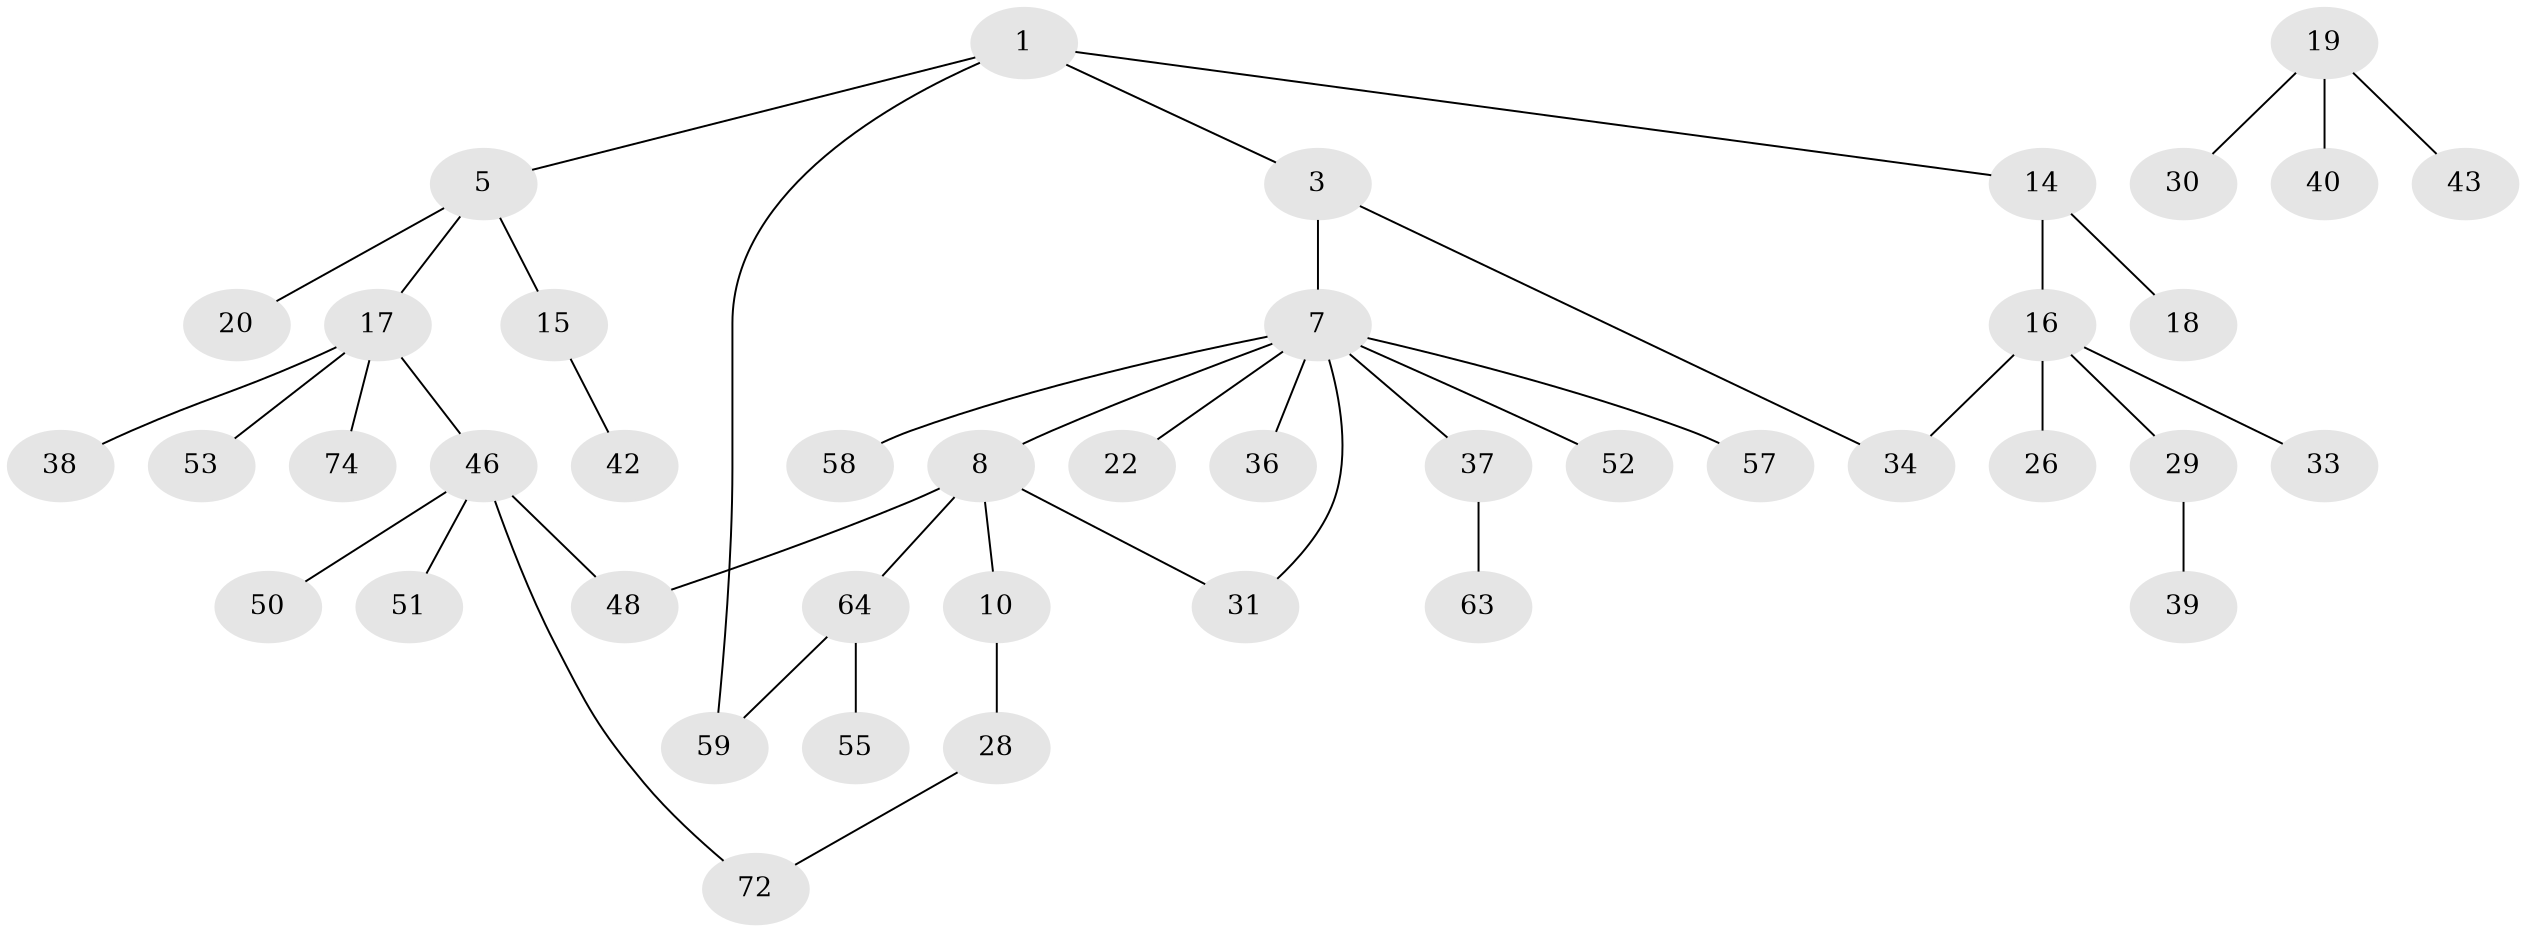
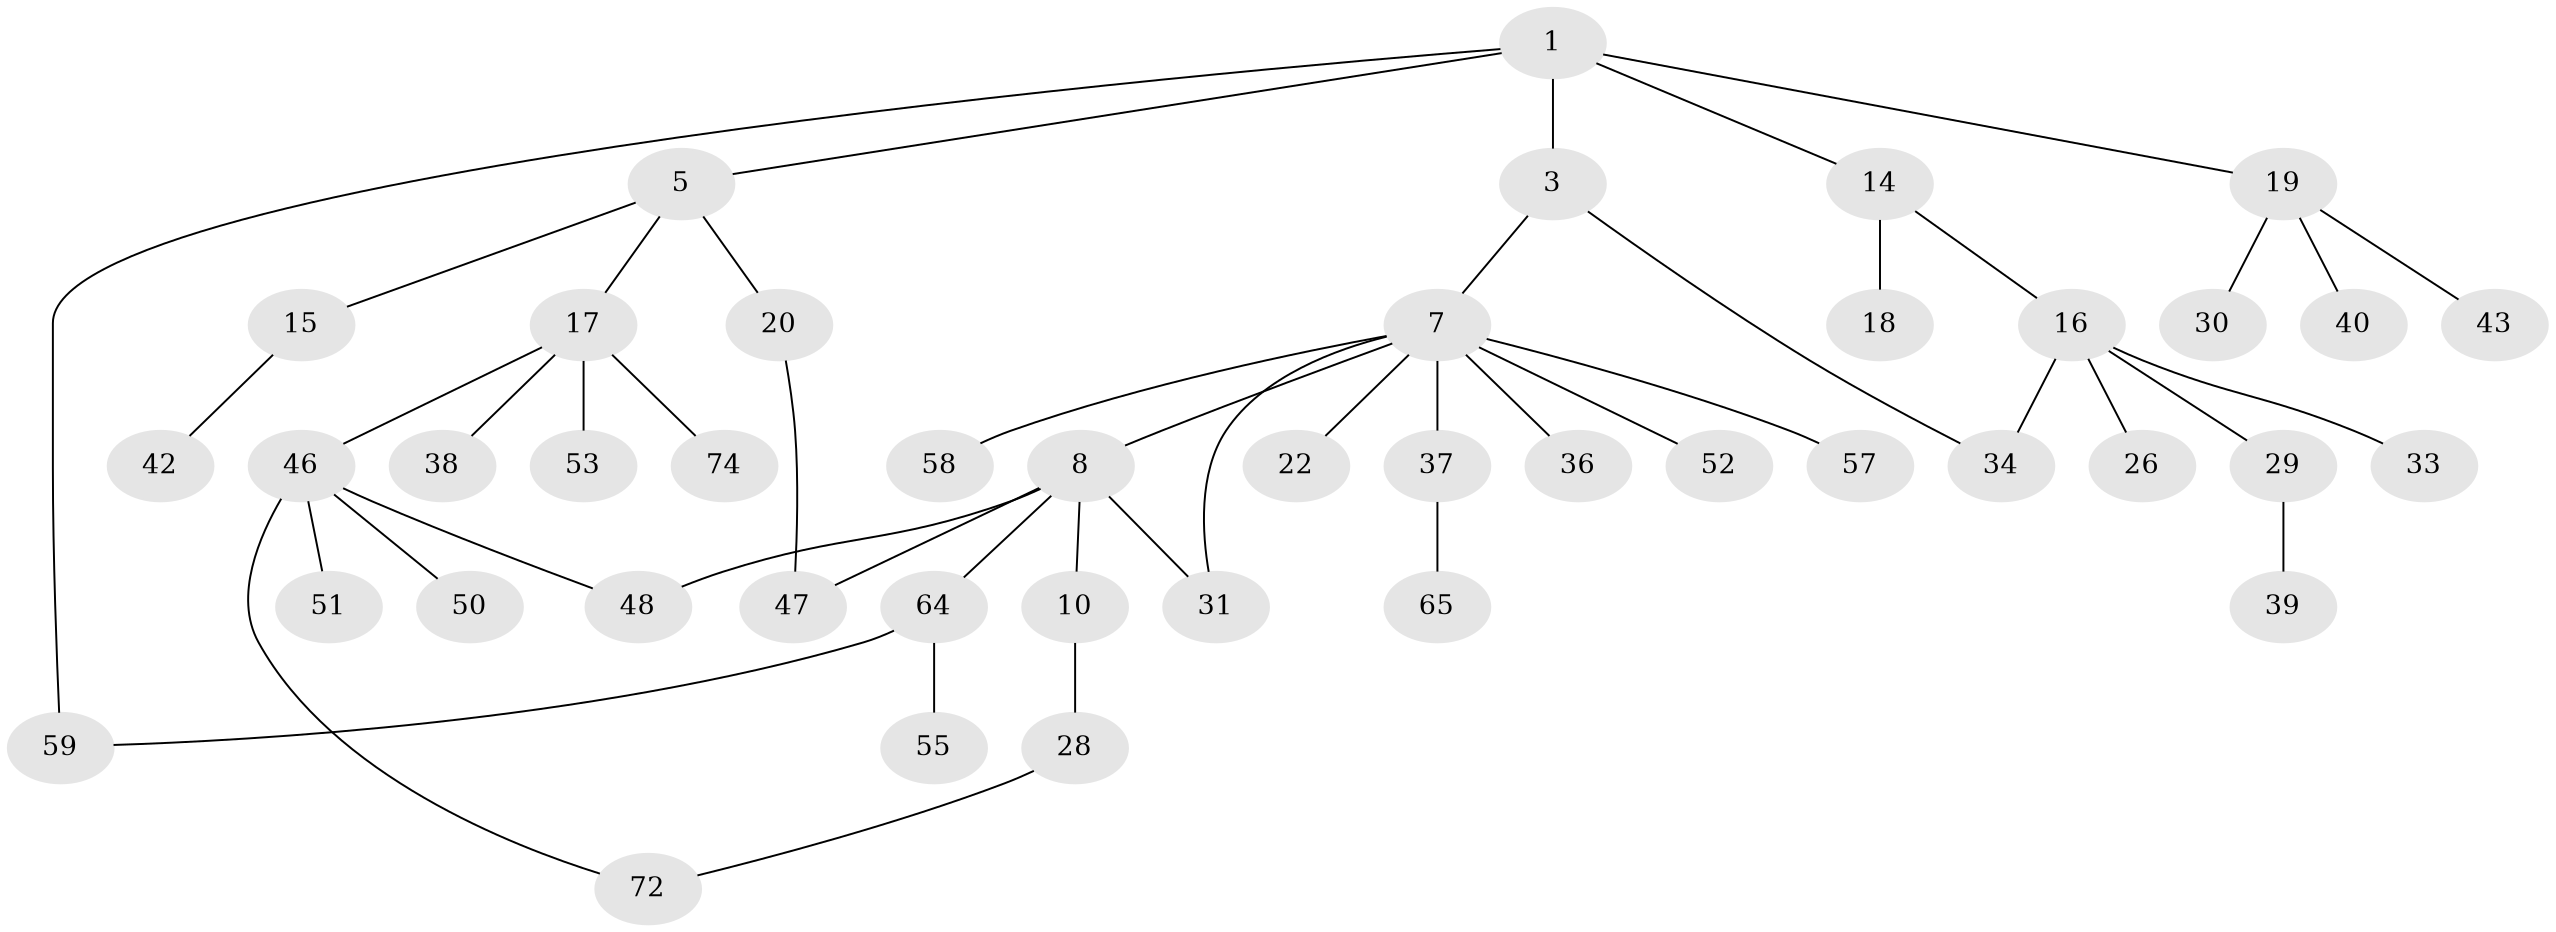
edge "1" -- "19": added
node "47": added
node "63": label "63" -> "65"
